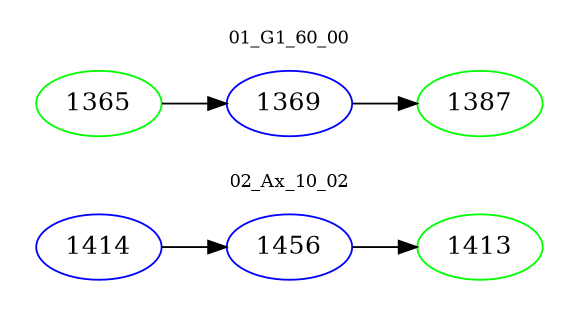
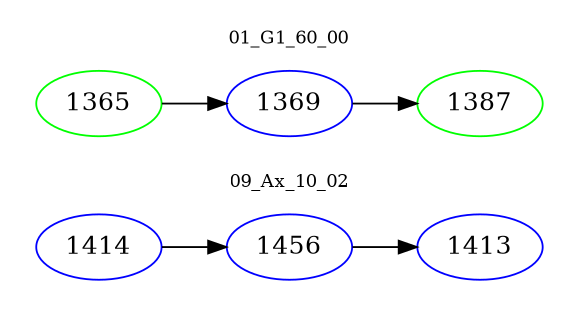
cluster "02_Ax_10_02": label "02_Ax_10_02" -> "09_Ax_10_02"
node "1413": color green -> blue
